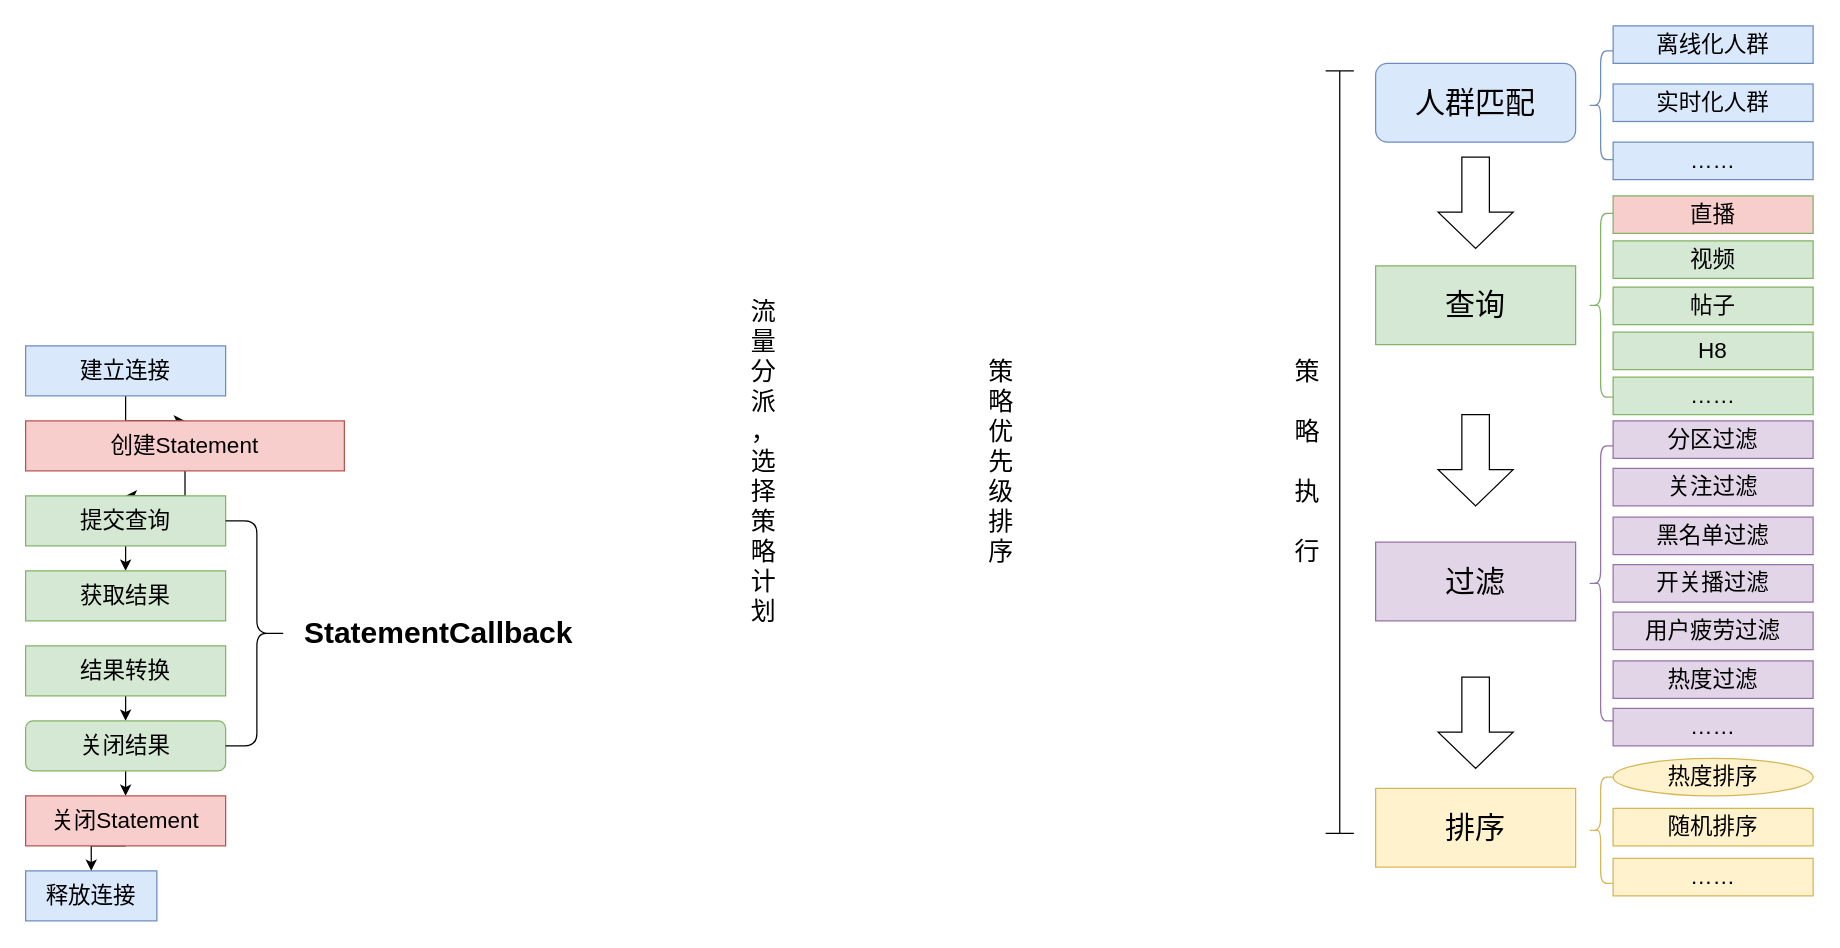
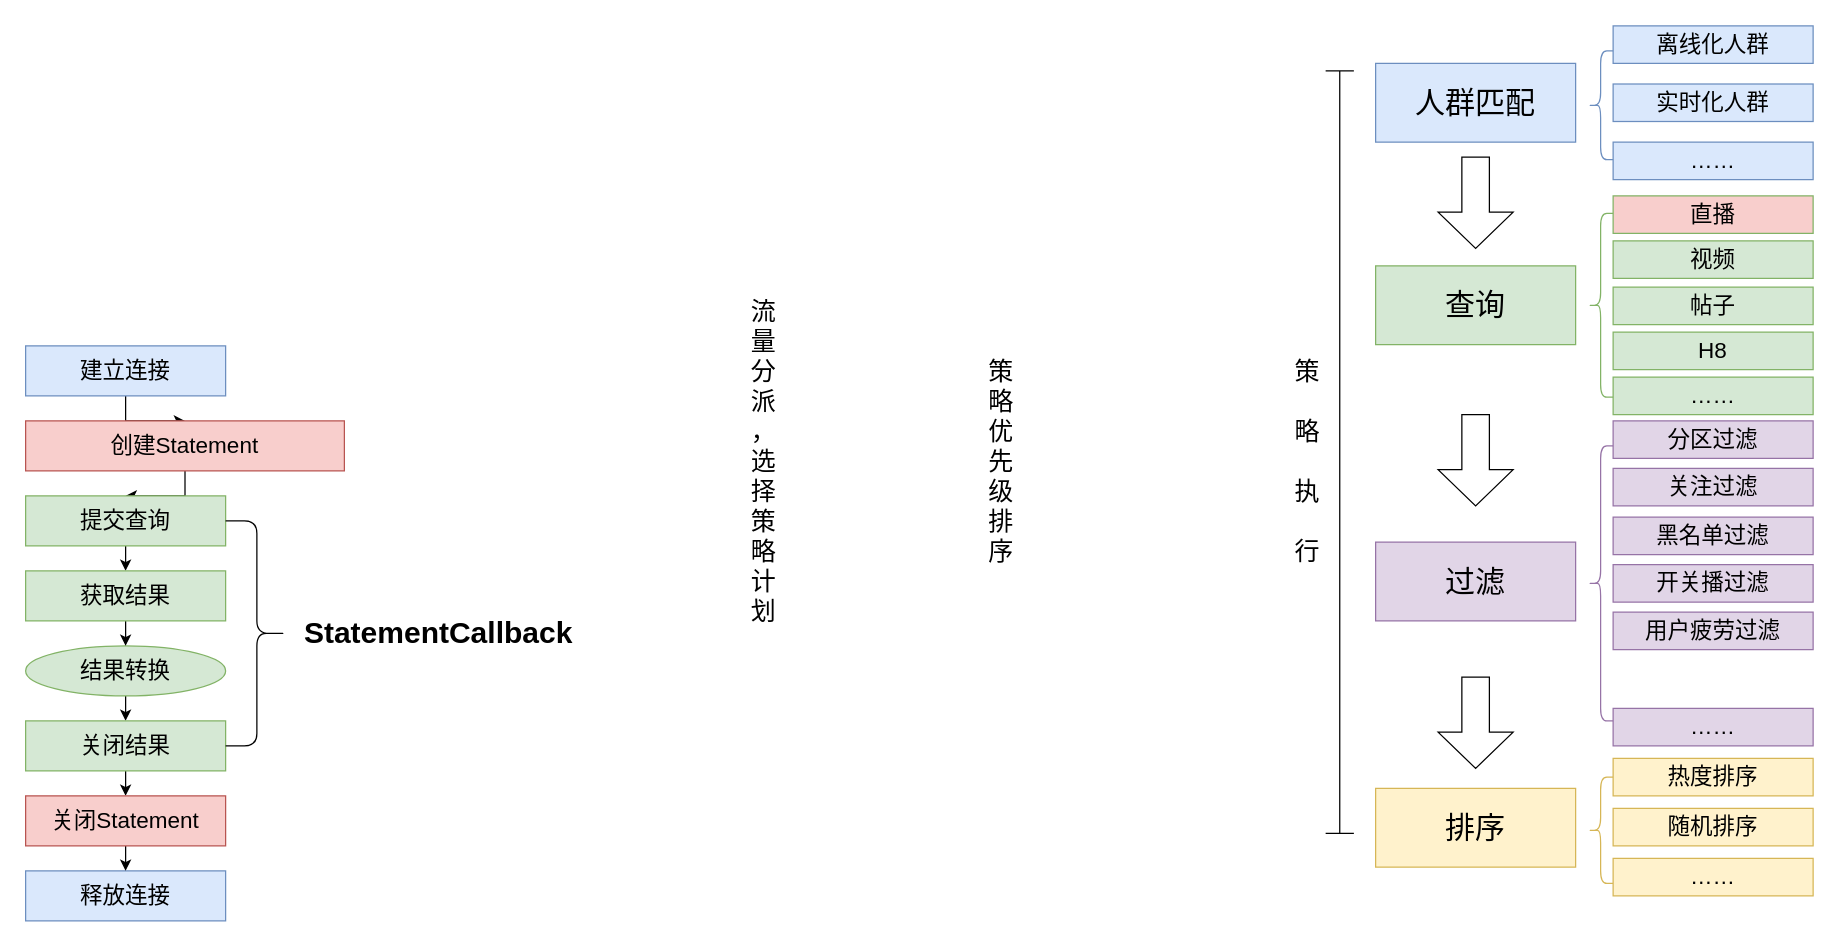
node "人群匹配": shape rounded rectangle -> rectangle
edge "获取结果" -> "结果转换": added
node "结果转换": shape rectangle -> ellipse
node "热度过滤": removed
node "关闭结果": shape rounded rectangle -> rectangle
node "热度排序": shape ellipse -> rectangle
node "释放连接": size 131x50 -> 200x50
